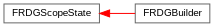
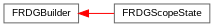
edge "FRDGBuilder" -> "FRDGScopeState": reversed
